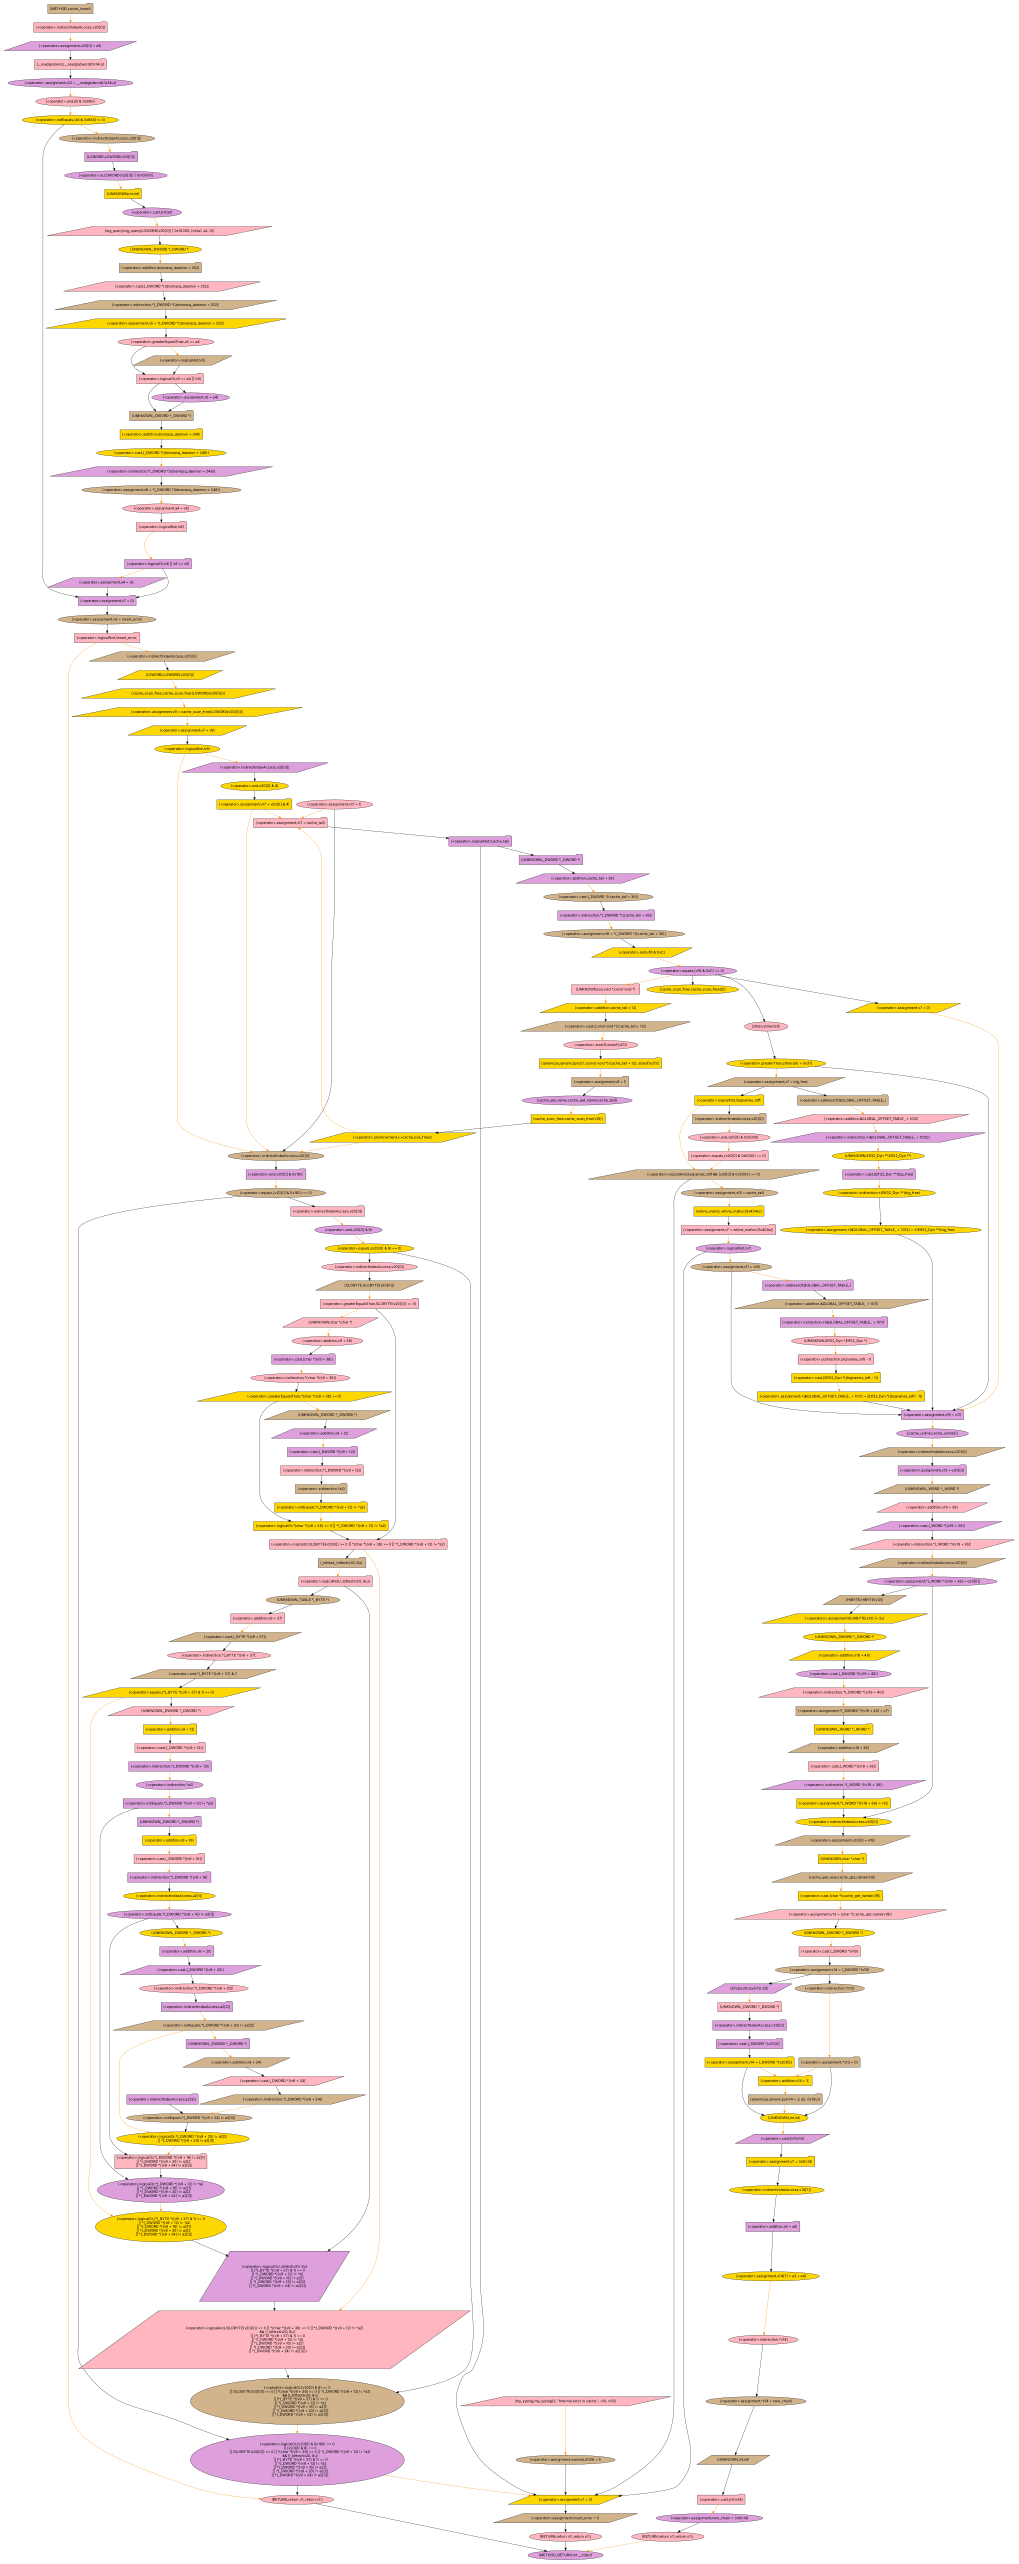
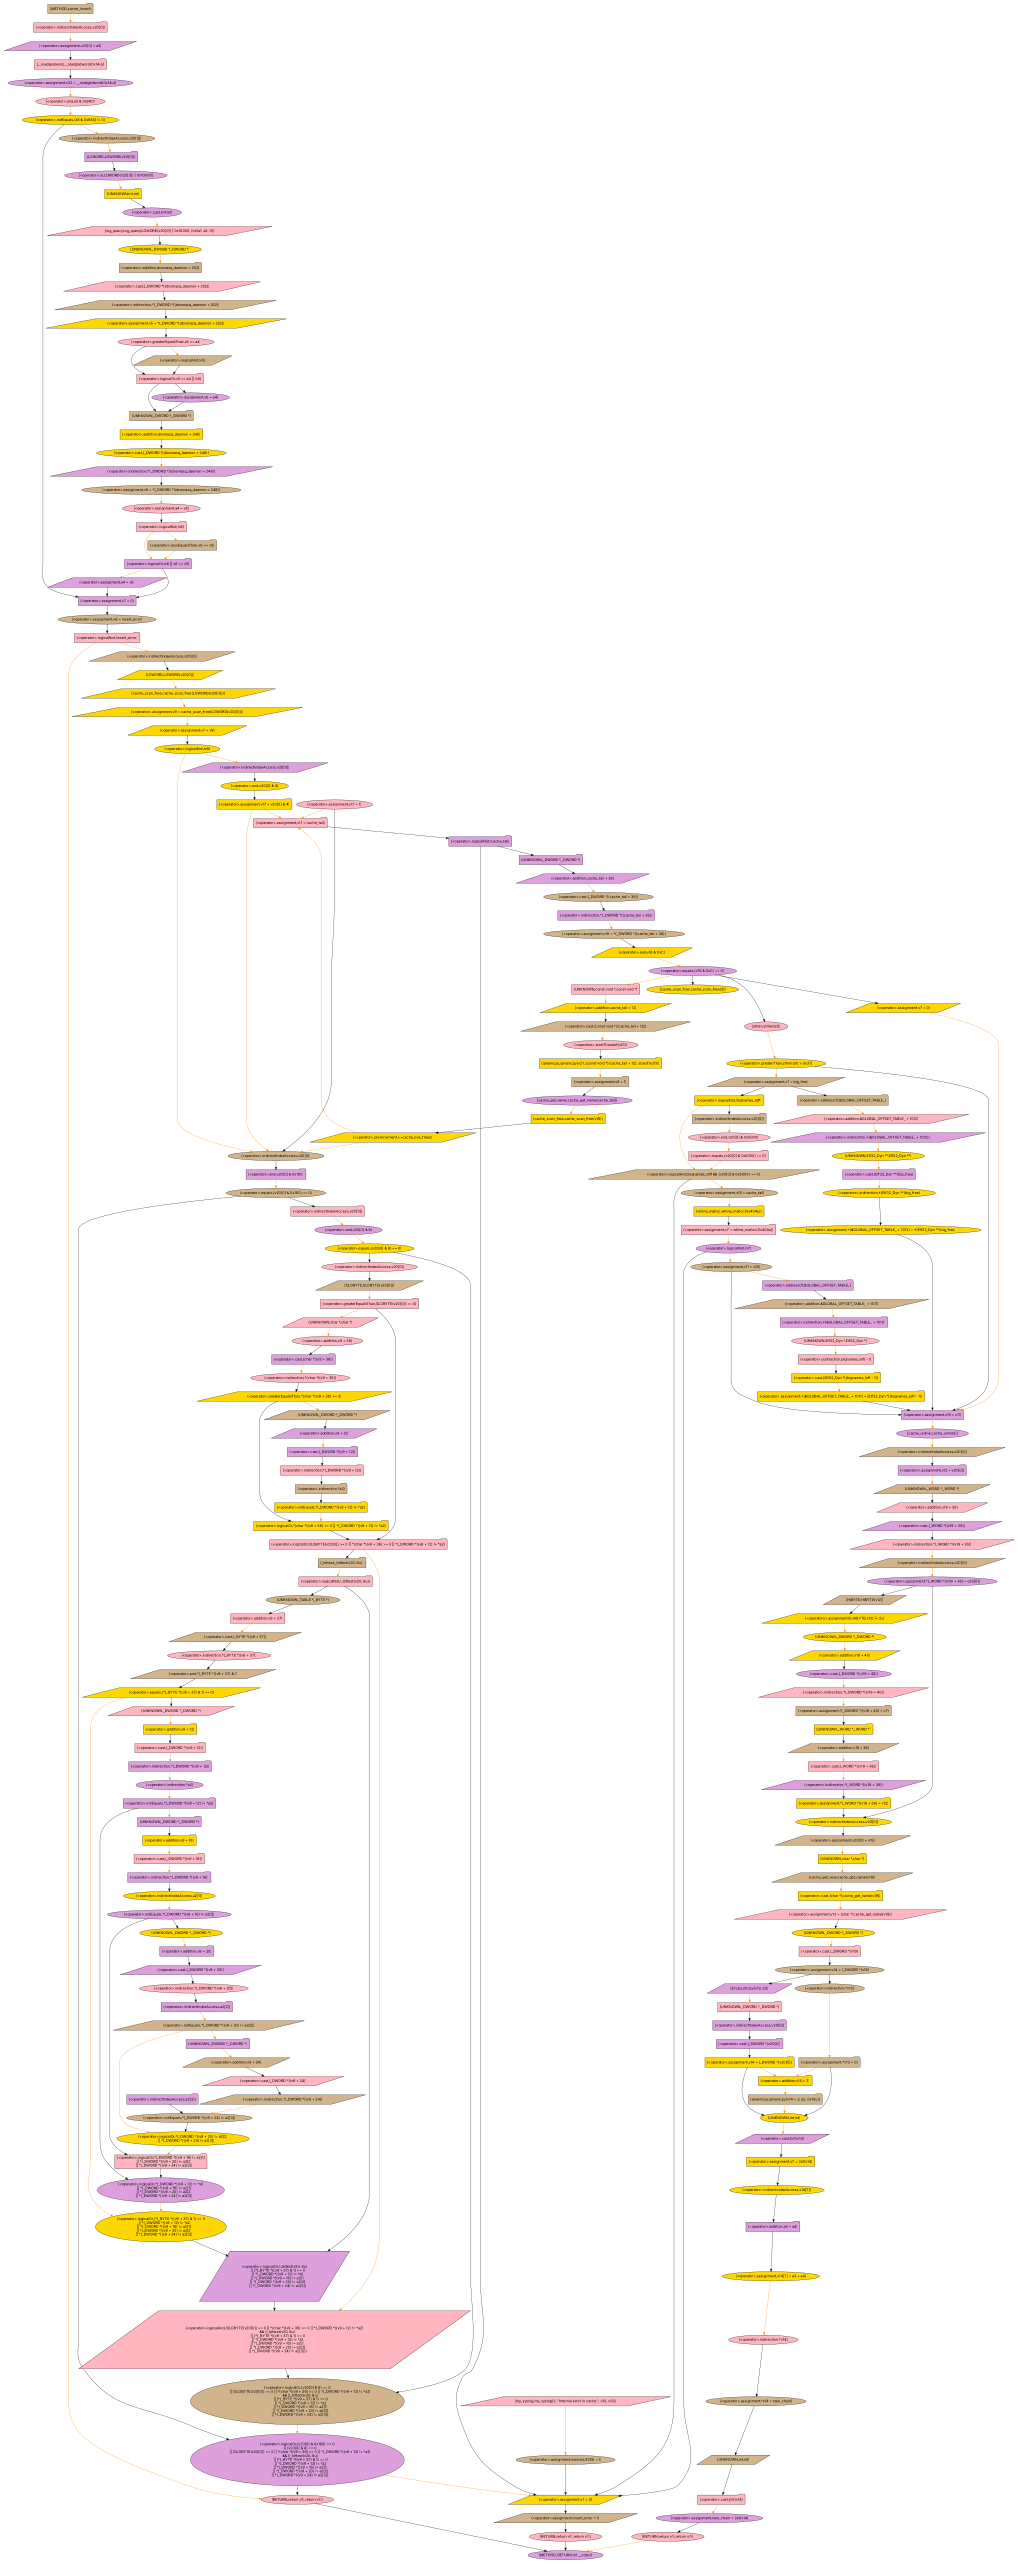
node "(<operator>.lessEqualsThan,v6 <= v5)": added
node "(UNKNOWN,log void *,const void *)": label "(UNKNOWN,log void *,const void *)" -> "(UNKNOWN,const void *,const void *)"
edge "(strlen,strlen(a1))" -> "(<operator>.greaterThan,strlen(a1) > 0x31)": color black -> darkorange
